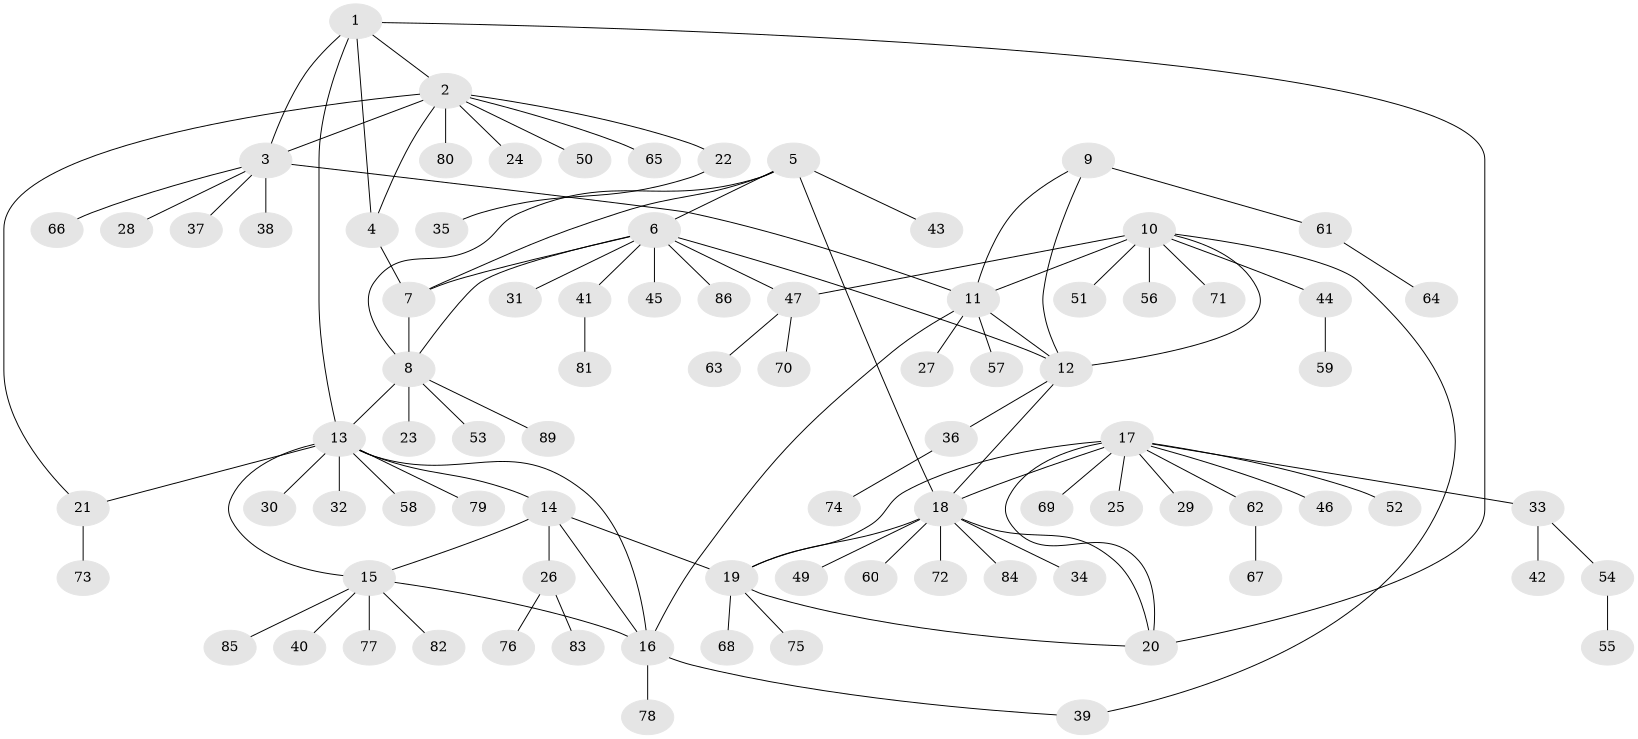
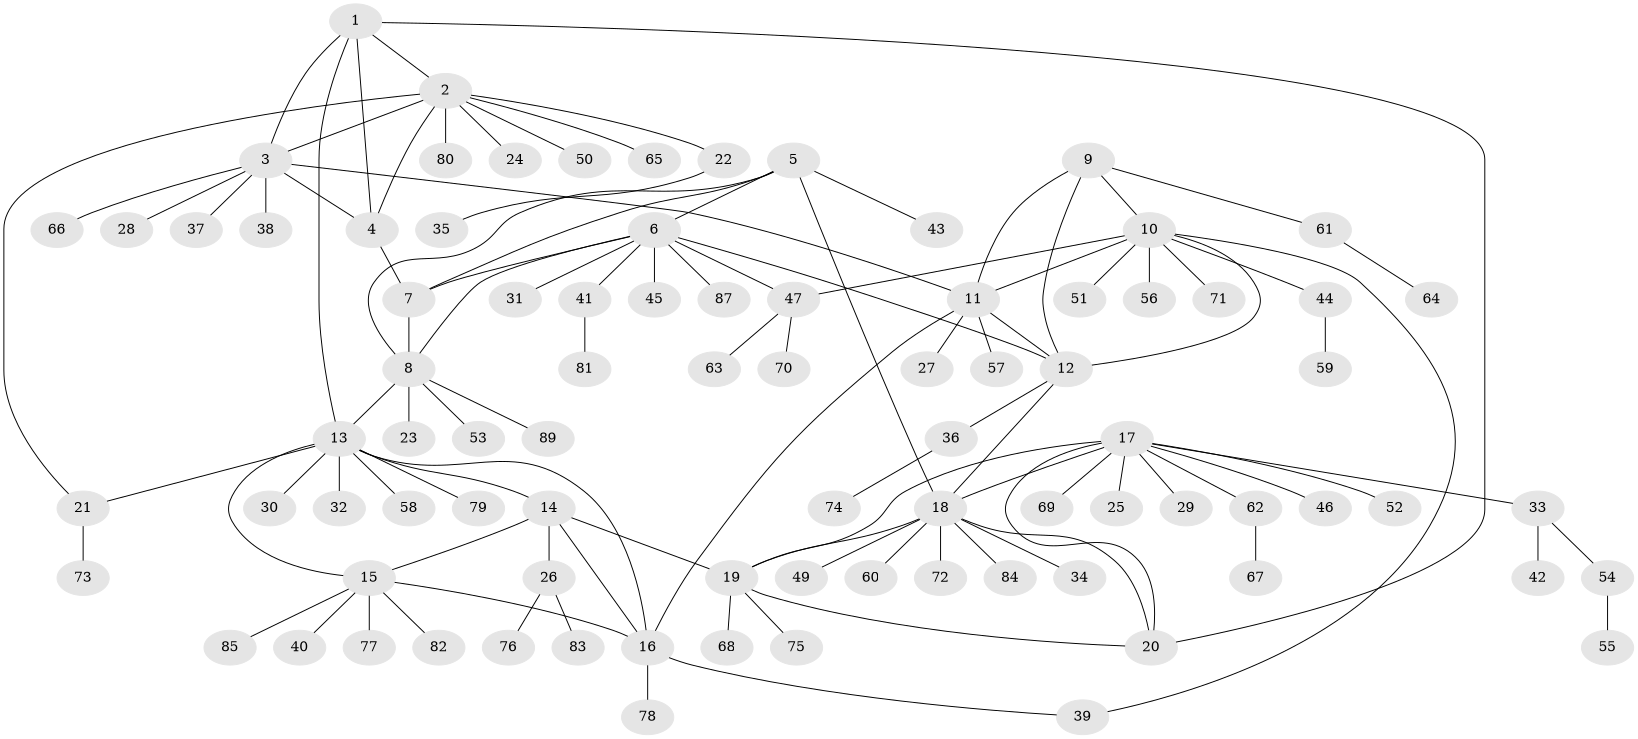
edge "3" -- "4": added
edge "9" -- "10": added
node "86": label "86" -> "87"
